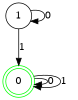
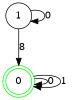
edge "1" -> "0": label "1" -> "8"
